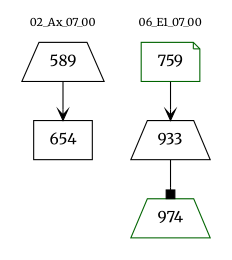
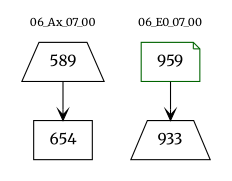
cluster "02_Ax_07_00": label "02_Ax_07_00" -> "06_Ax_07_00"
cluster "06_E1_07_00": label "06_E1_07_00" -> "06_E0_07_00"
node "759": label "759" -> "959"
node "974": removed
